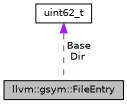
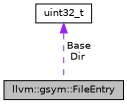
node "uint62_t": label "uint62_t" -> "uint32_t"
